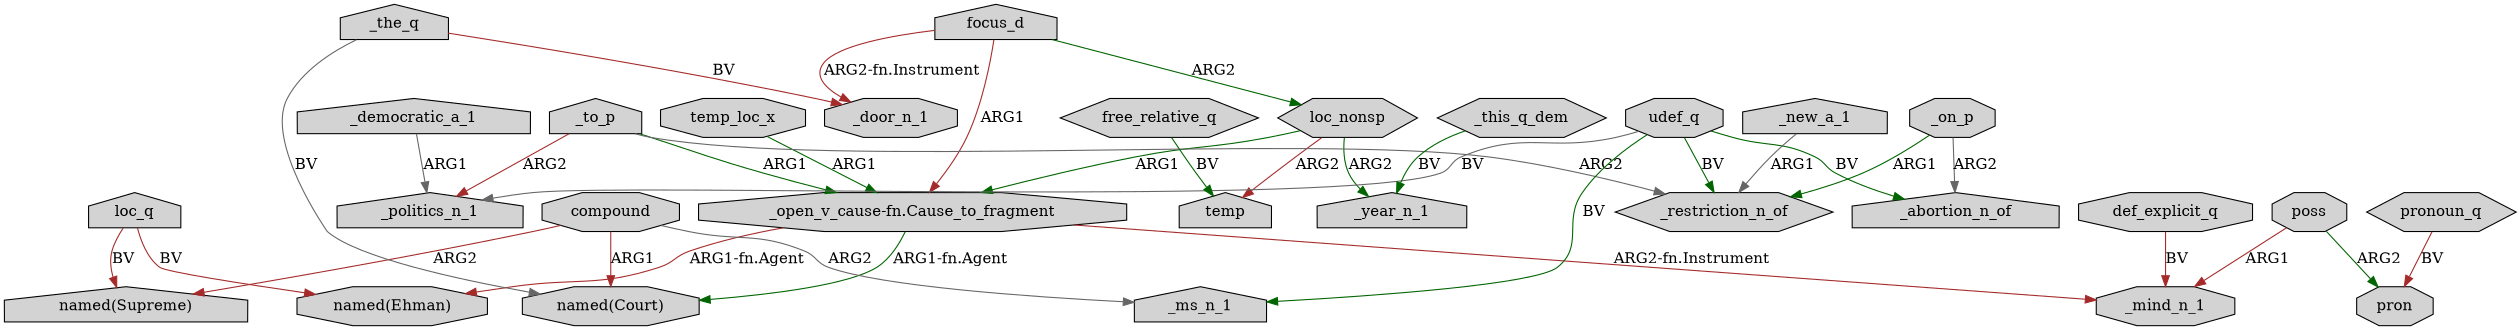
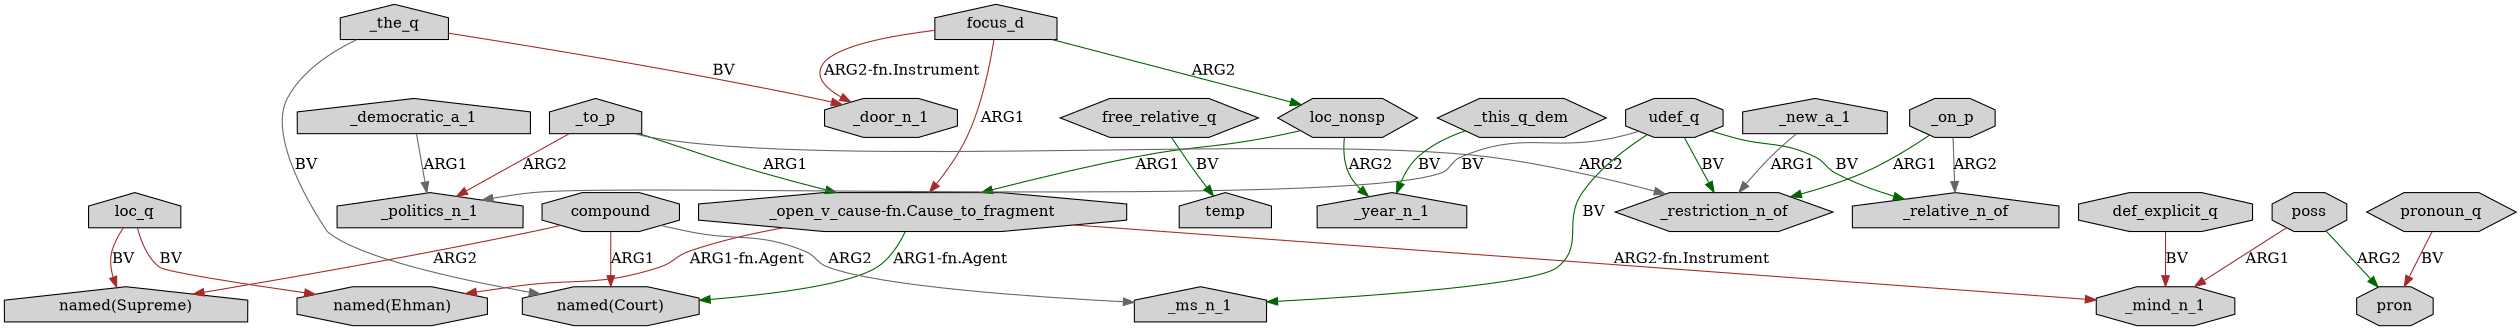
node "temp_loc_x": removed
edge "loc_nonsp" -> "temp": removed, label "ARG2"
node "_abortion_n_of": label "_abortion_n_of" -> "_relative_n_of"
